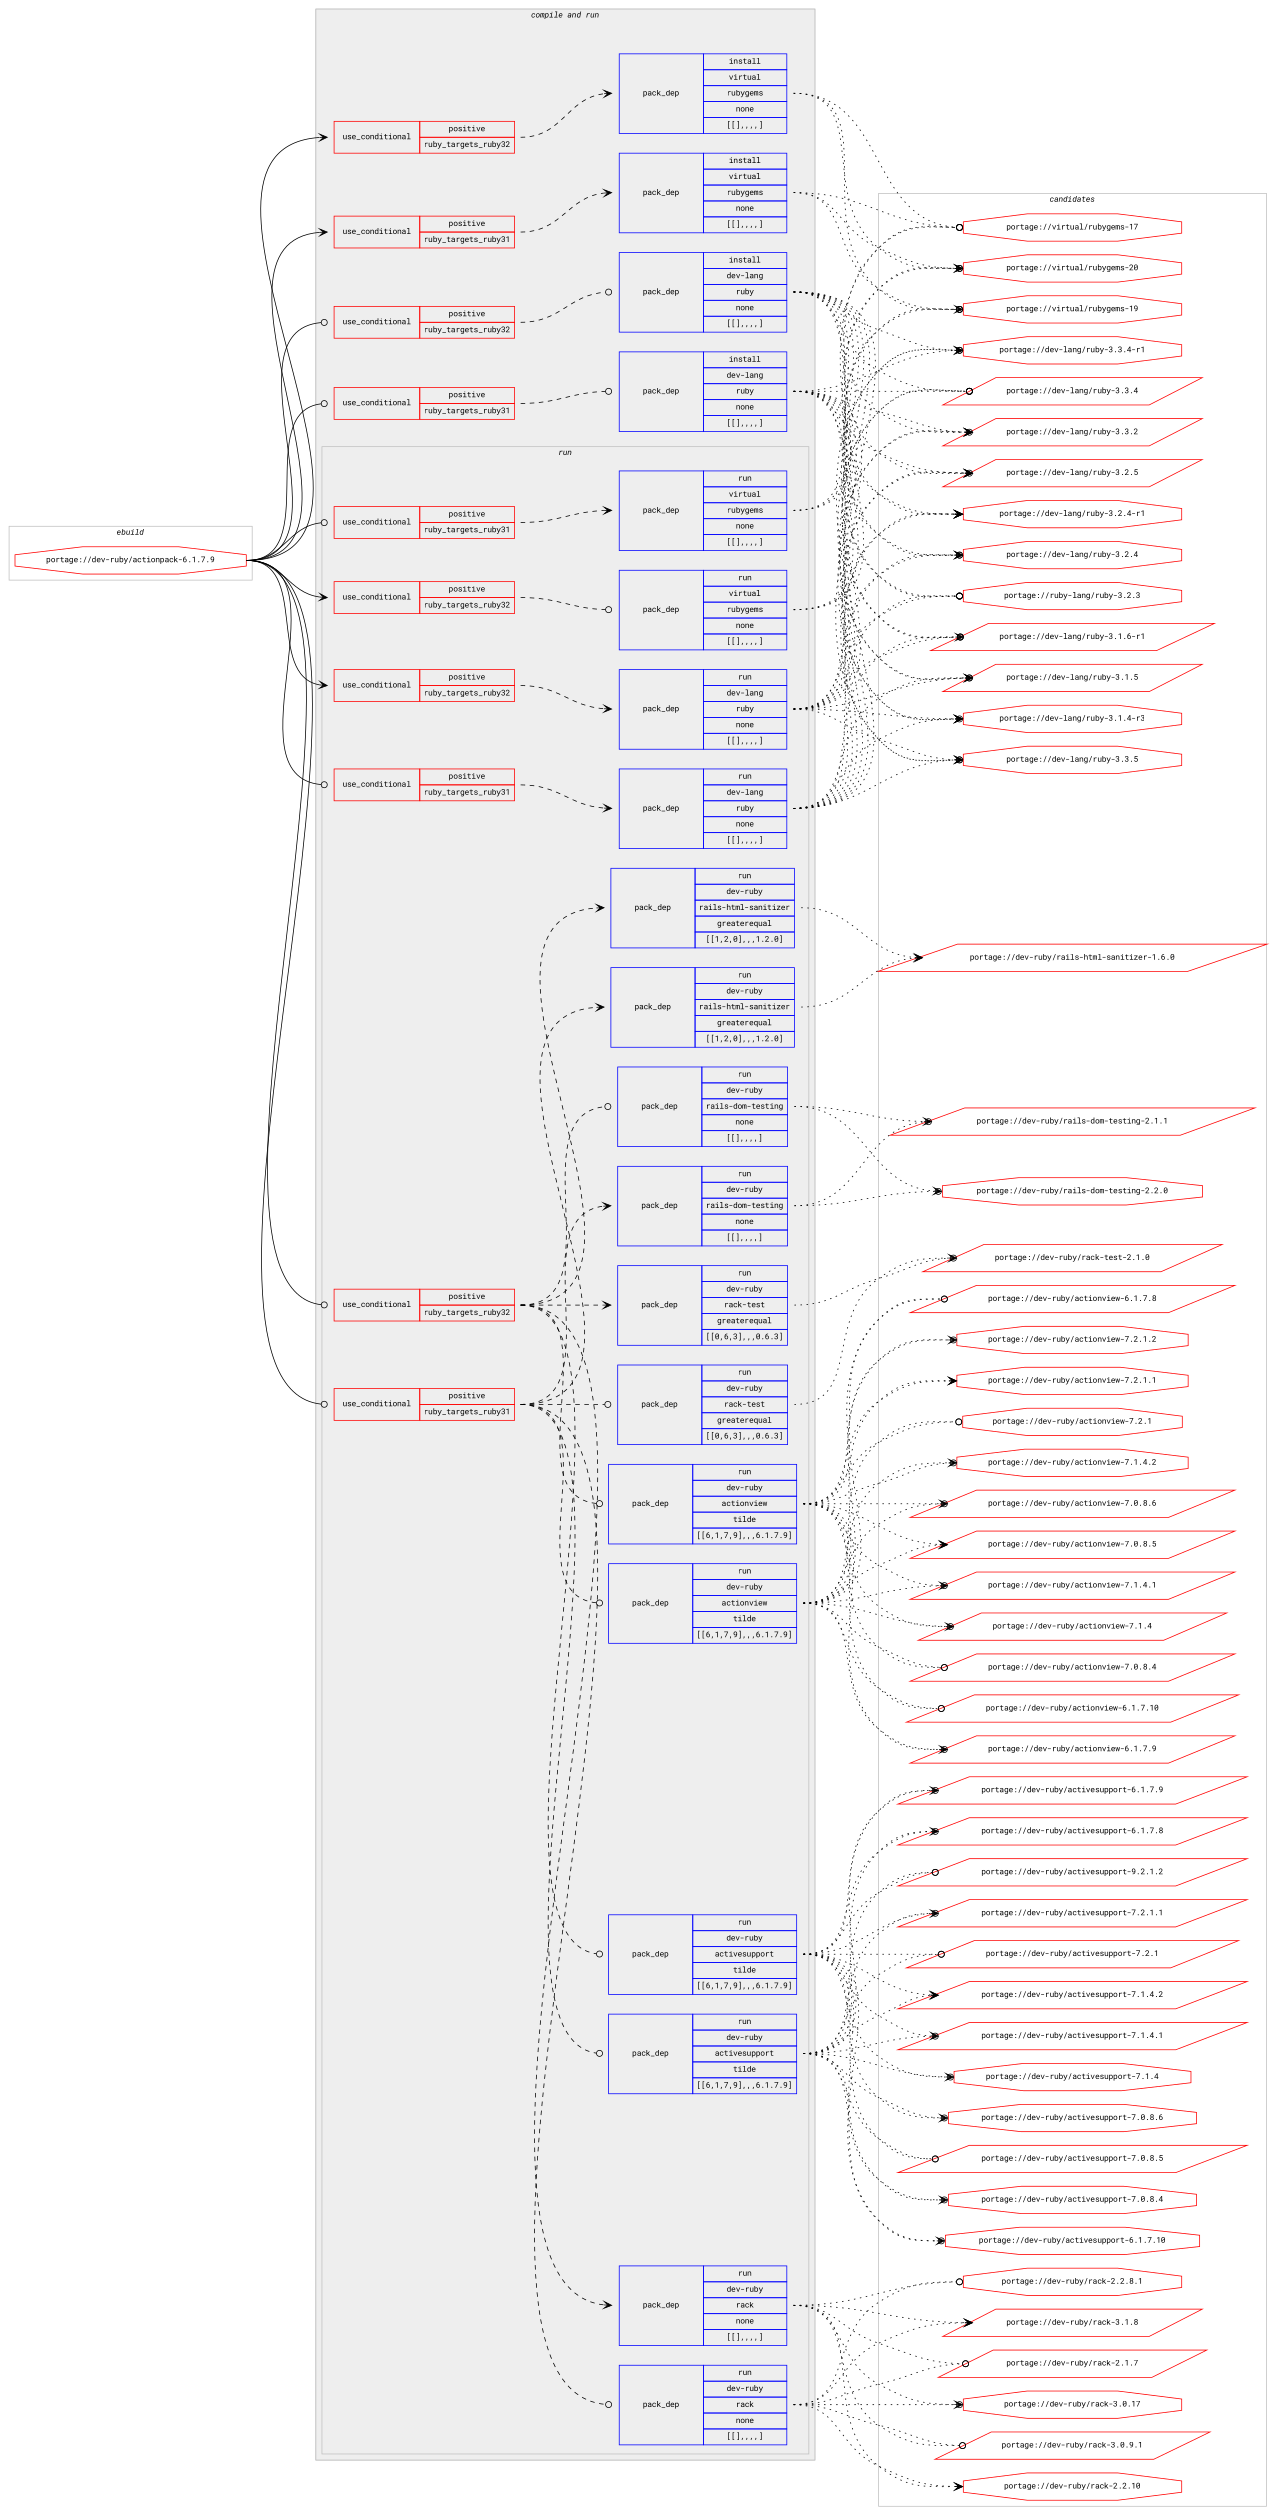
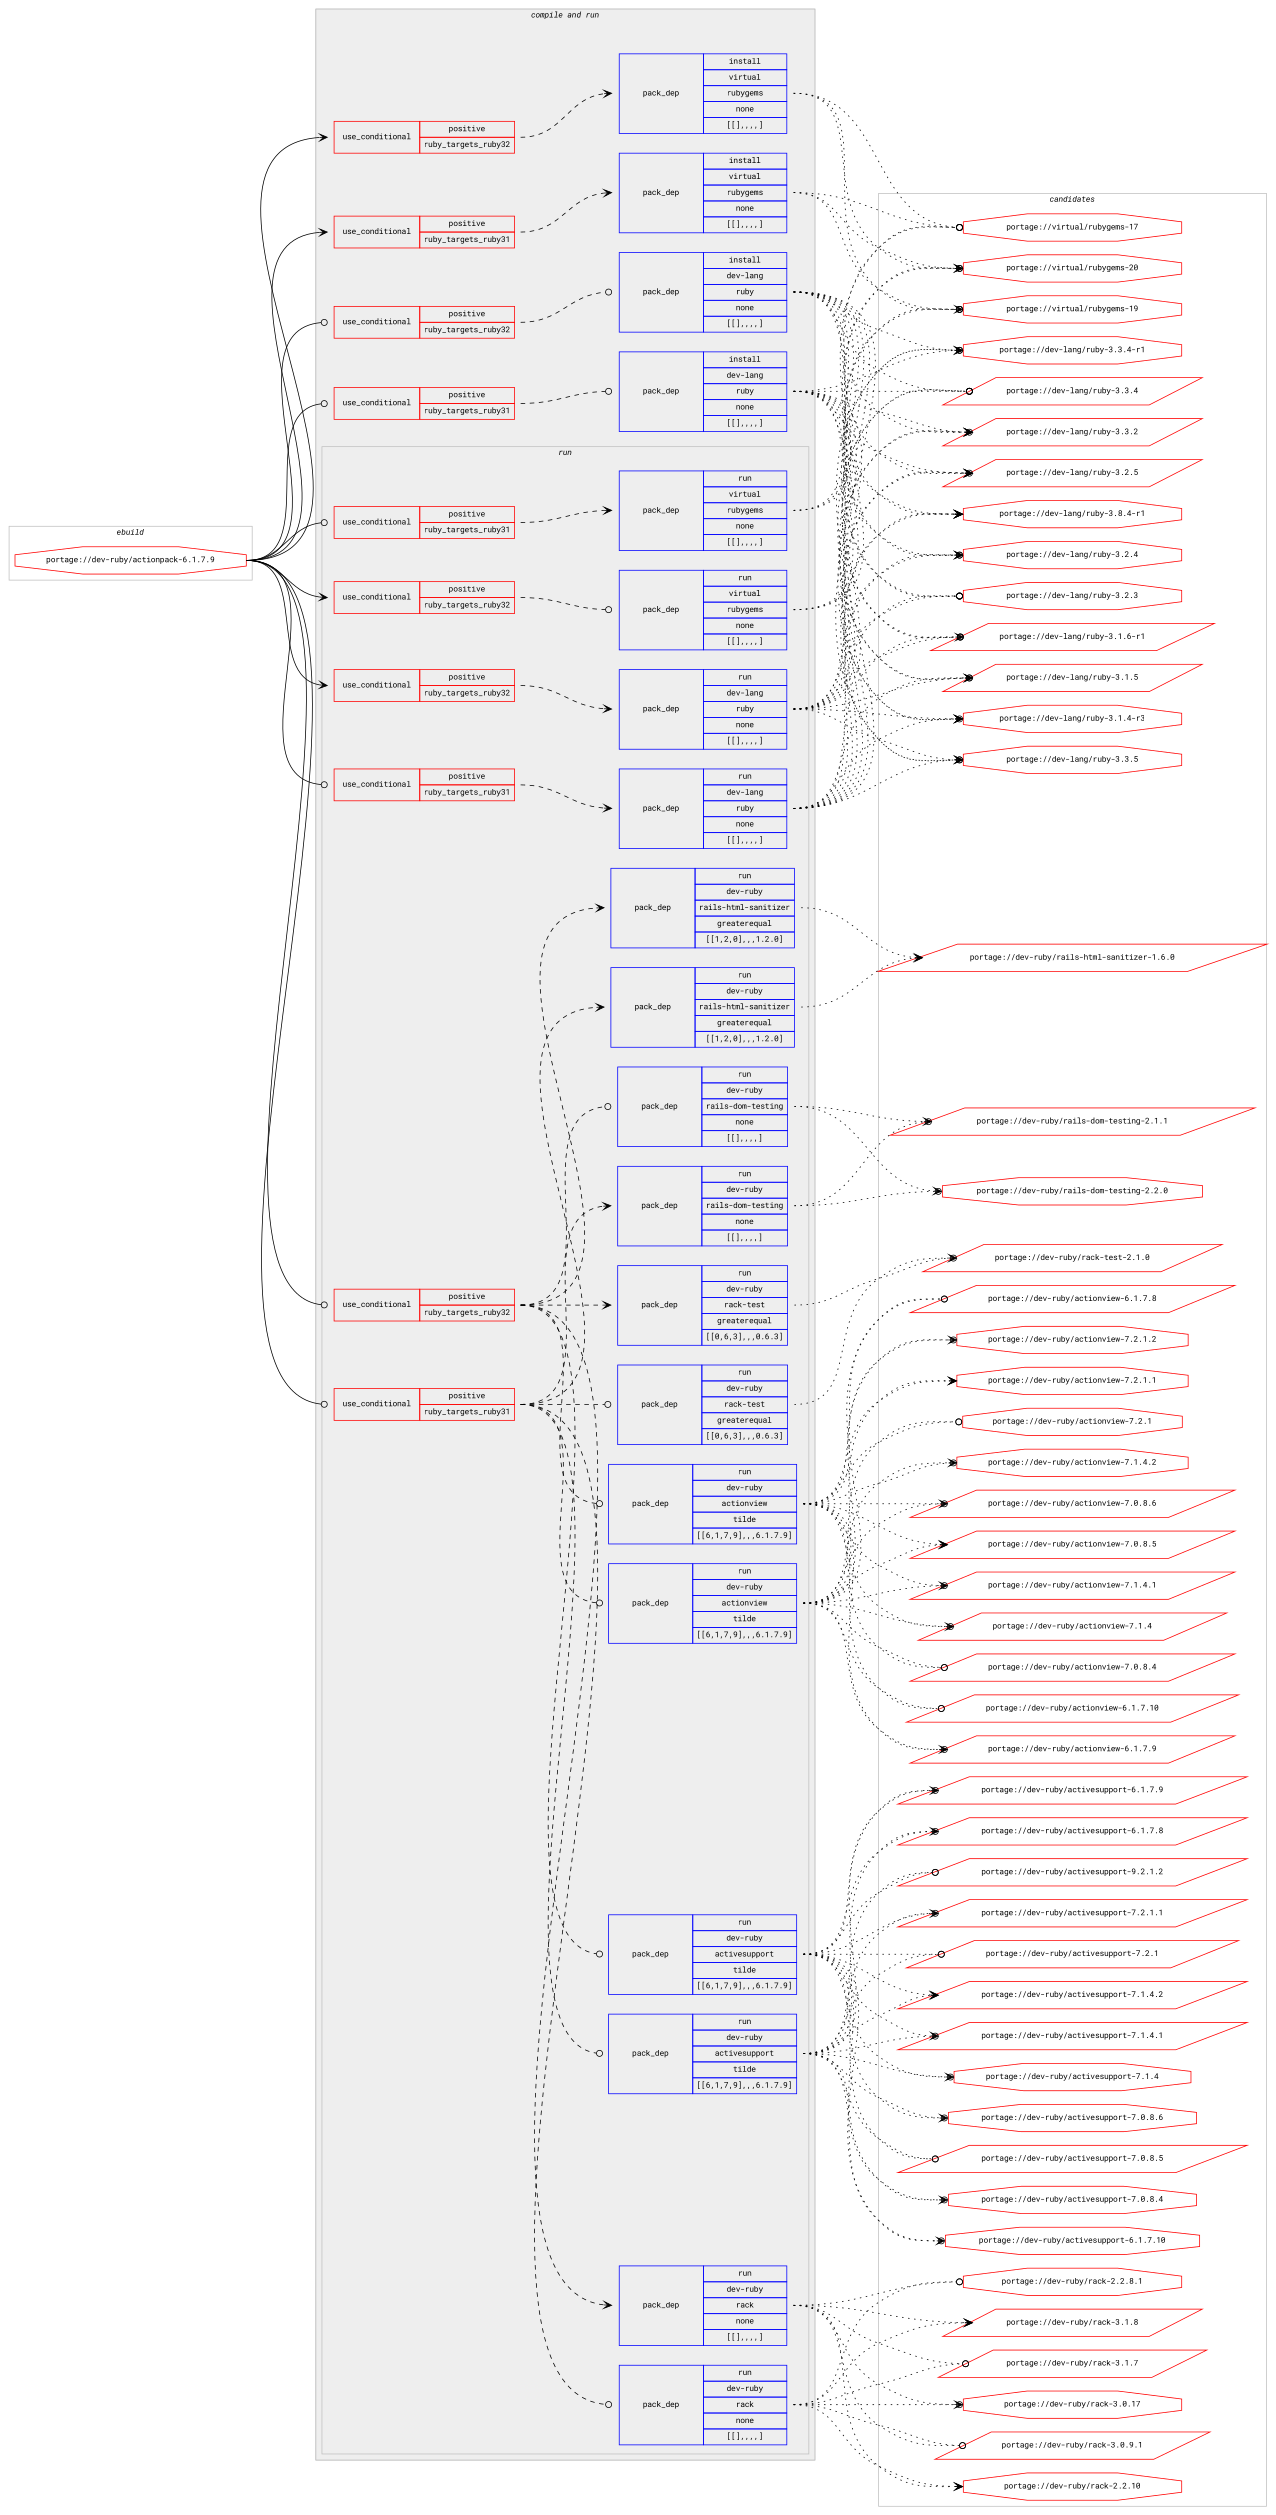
node "portage://dev-lang/ruby-3.2.4-r1": label "portage://dev-lang/ruby-3.2.4-r1" -> "portage://dev-lang/ruby-3.8.4-r1"
node "portage://ruby-lang/ruby-3.2.3": label "portage://ruby-lang/ruby-3.2.3" -> "portage://dev-lang/ruby-3.2.3"
node "portage://dev-ruby/rack-2.1.7": label "portage://dev-ruby/rack-2.1.7" -> "portage://dev-ruby/rack-3.1.7"
